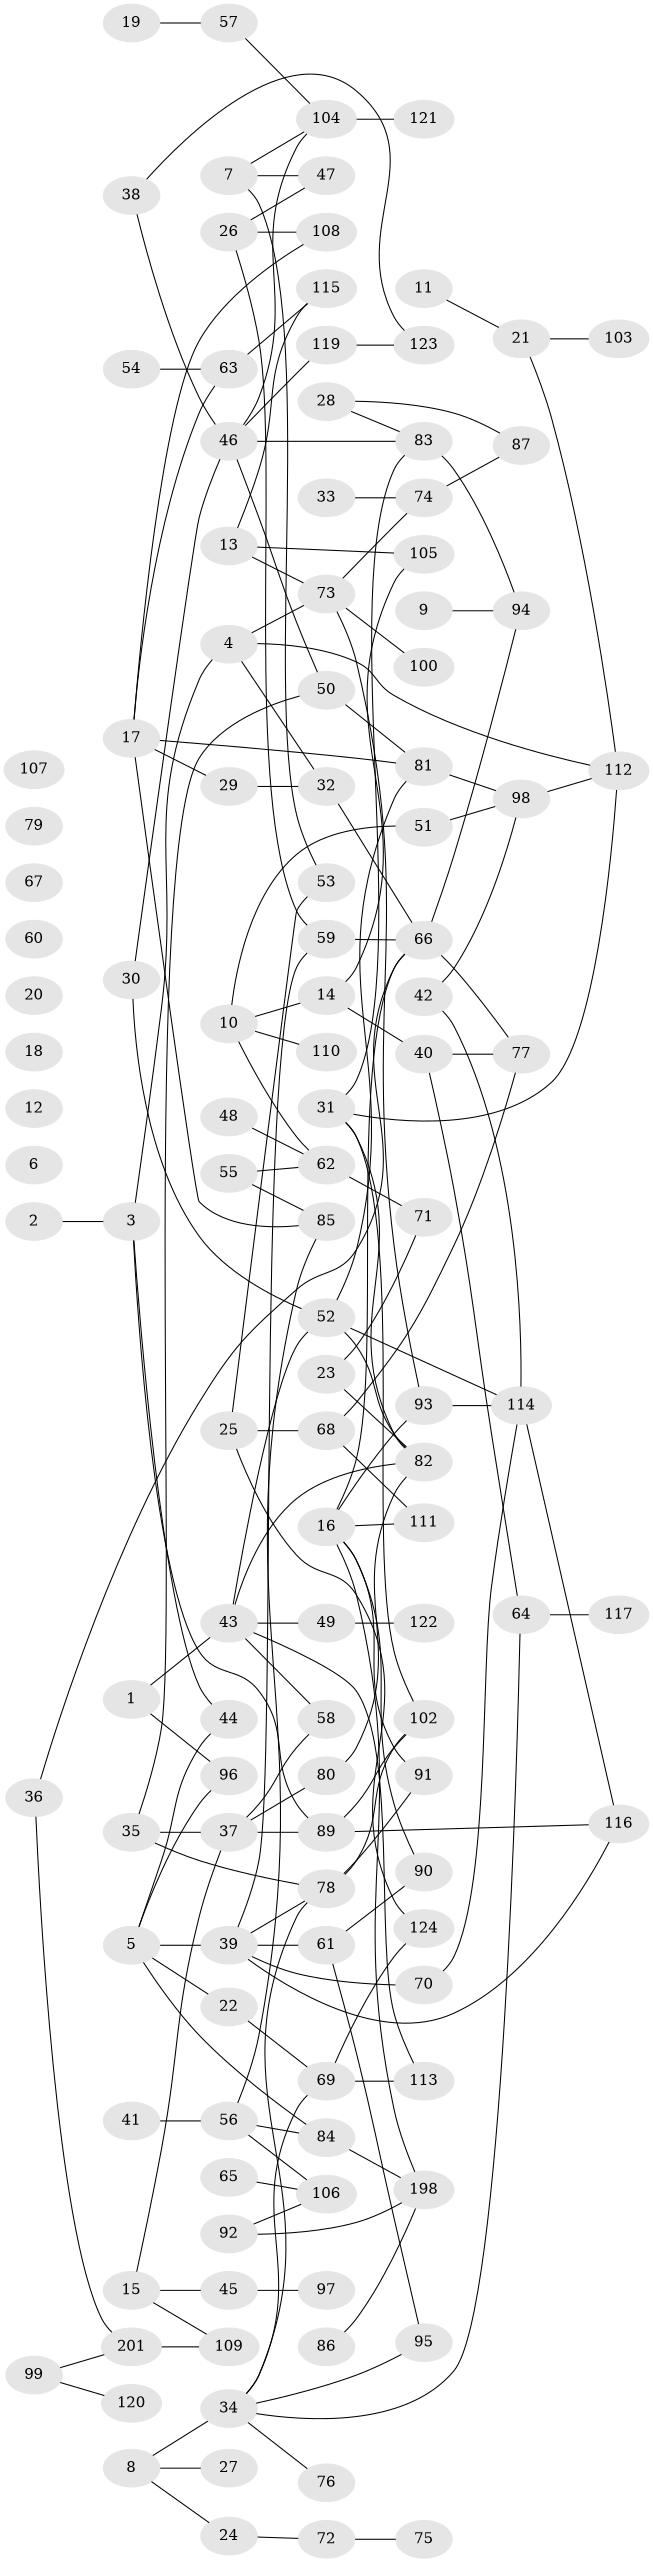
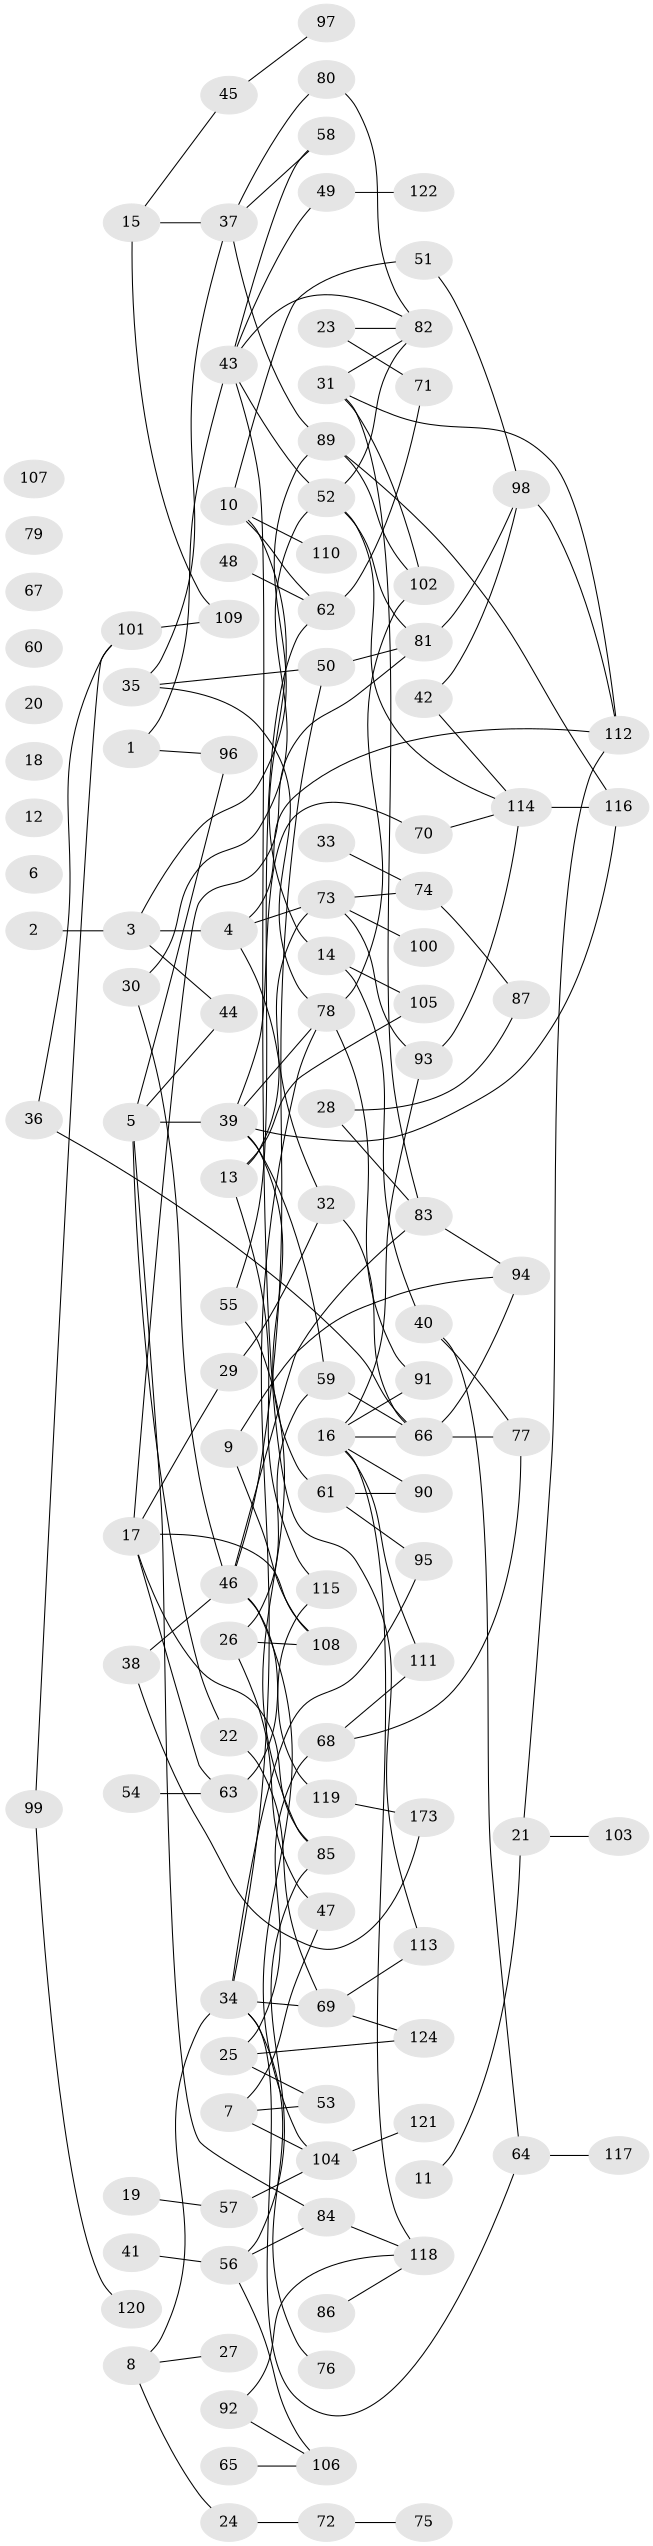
node "123": label "123" -> "173"
edge "9" -- "108": added
node "198": label "198" -> "118"
node "201": label "201" -> "101"
